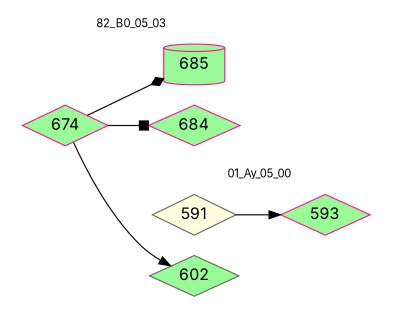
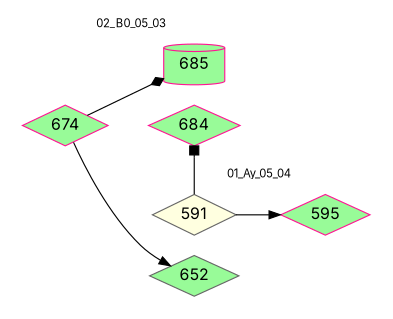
cluster "82_B0_05_03": label "82_B0_05_03" -> "02_B0_05_03"
edge "674" -> "684": now "591" -> "684"
cluster "01_Ay_05_00": label "01_Ay_05_00" -> "01_Ay_05_04"
node "593": label "593" -> "595"
node "602": label "602" -> "652"
